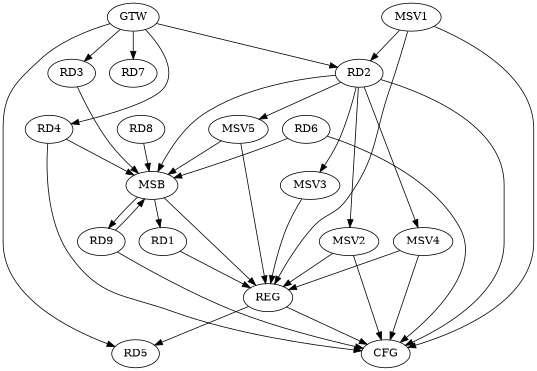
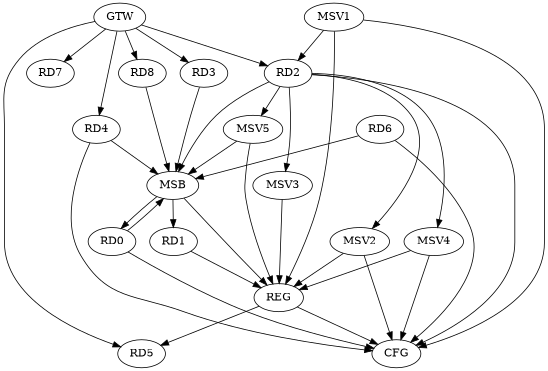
edge "GTW" -> "RD8": added
node "RD9": label "RD9" -> "RD0"
